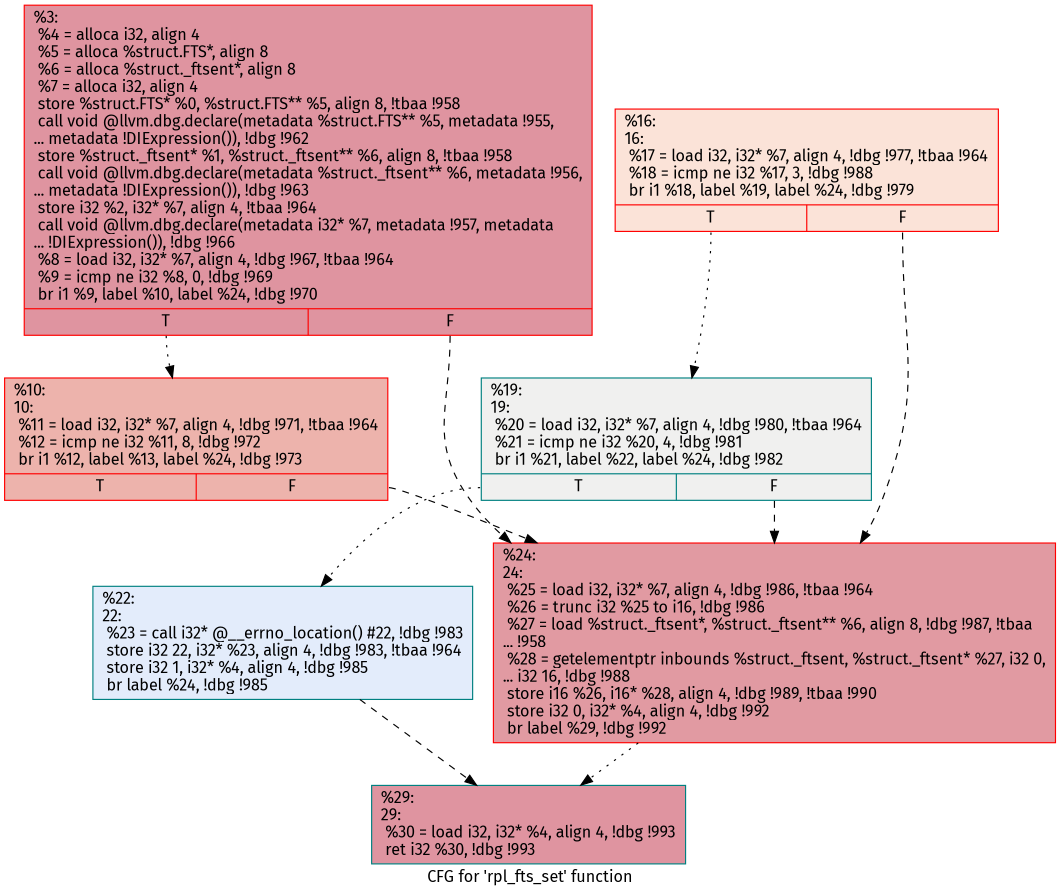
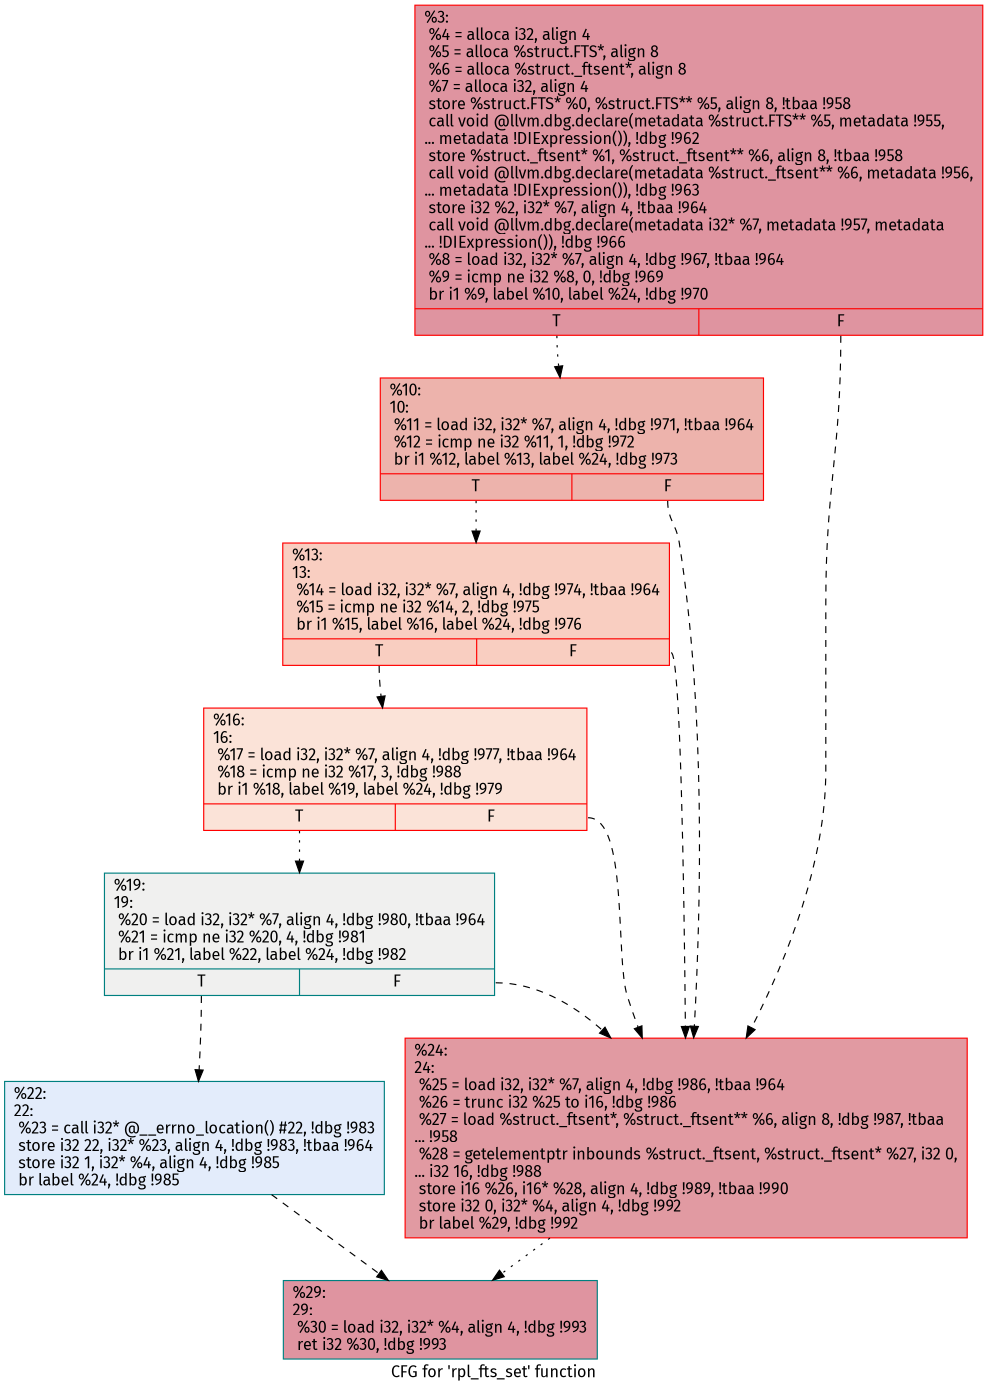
node "%10:": text "%12 = icmp ne i32 %11, 8, !dbg !972" -> "%12 = icmp ne i32 %11, 1, !dbg !972"
edge "%19:" -> "%22:": style dotted -> dashed
node "%13:": added
